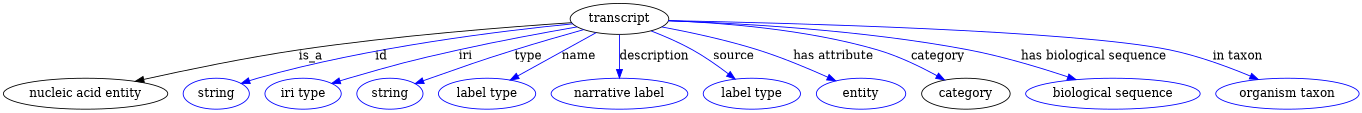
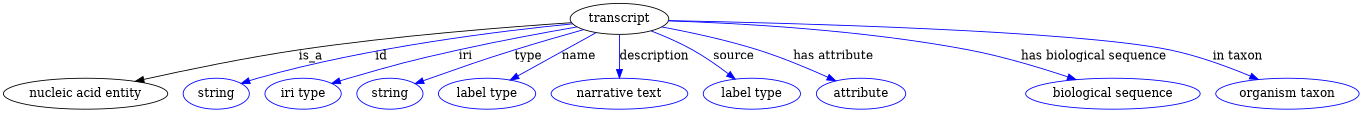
node "narrative label": label "narrative label" -> "narrative text"
node "entity": label "entity" -> "attribute"
node "category": removed
